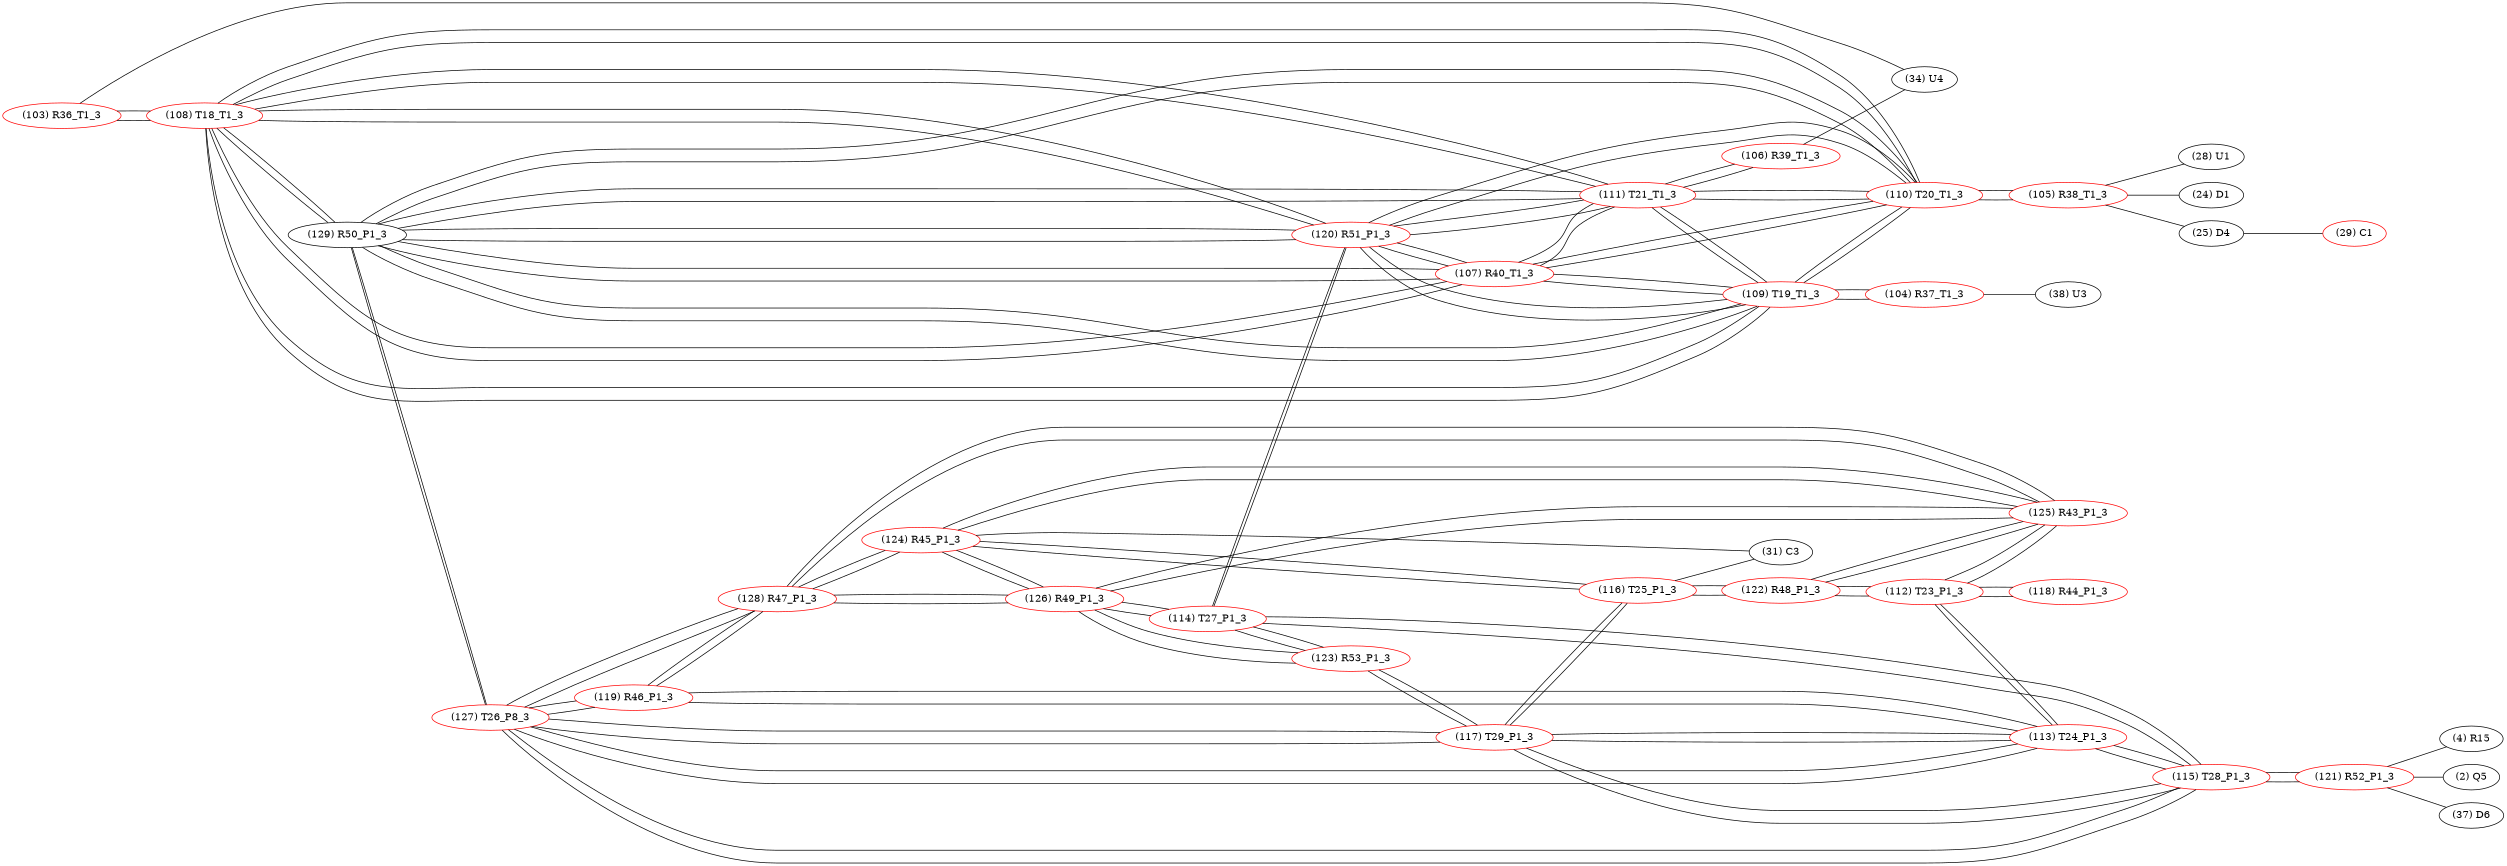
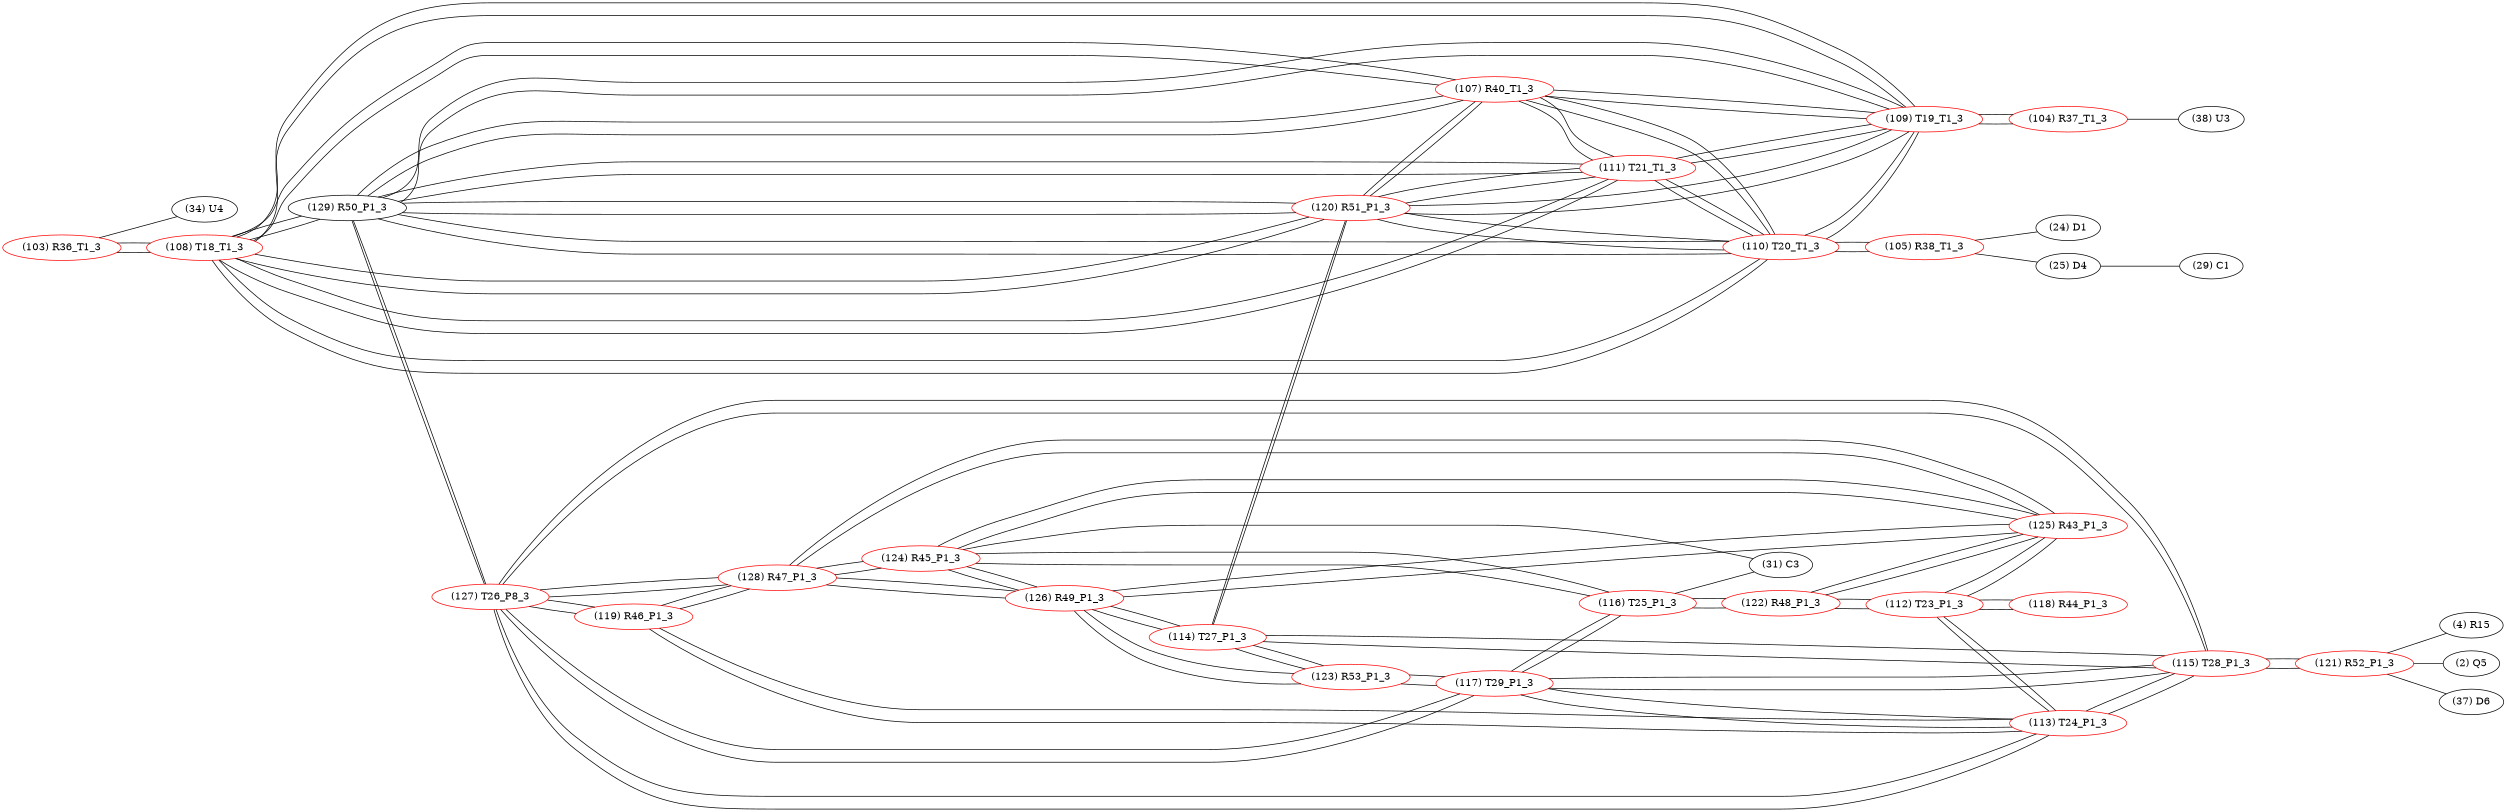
node "(106) R39_T1_3": removed
node "(28) U1": removed
node "(29) C1": color red -> black
